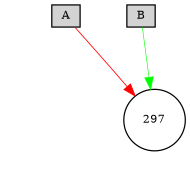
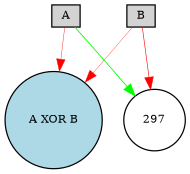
edge "B" -> "297": color green -> red
edge "A" -> "297": color red -> green
node "A XOR B": added
